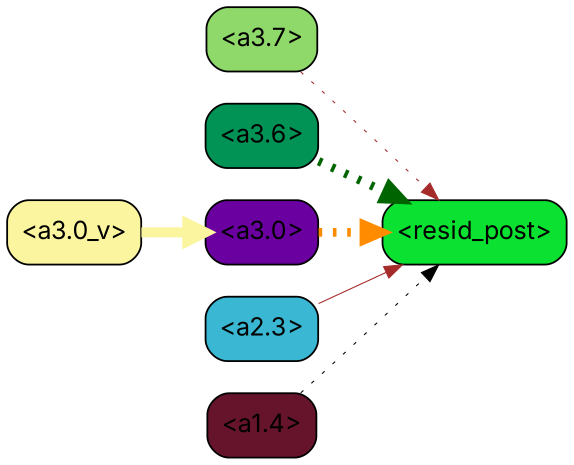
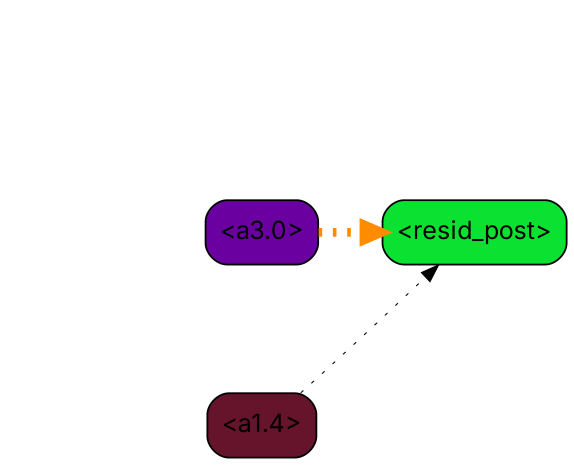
node "<a3.7>": removed
node "<a3.6>": removed
node "<a3.0_v>": removed
node "<a2.3>": removed
